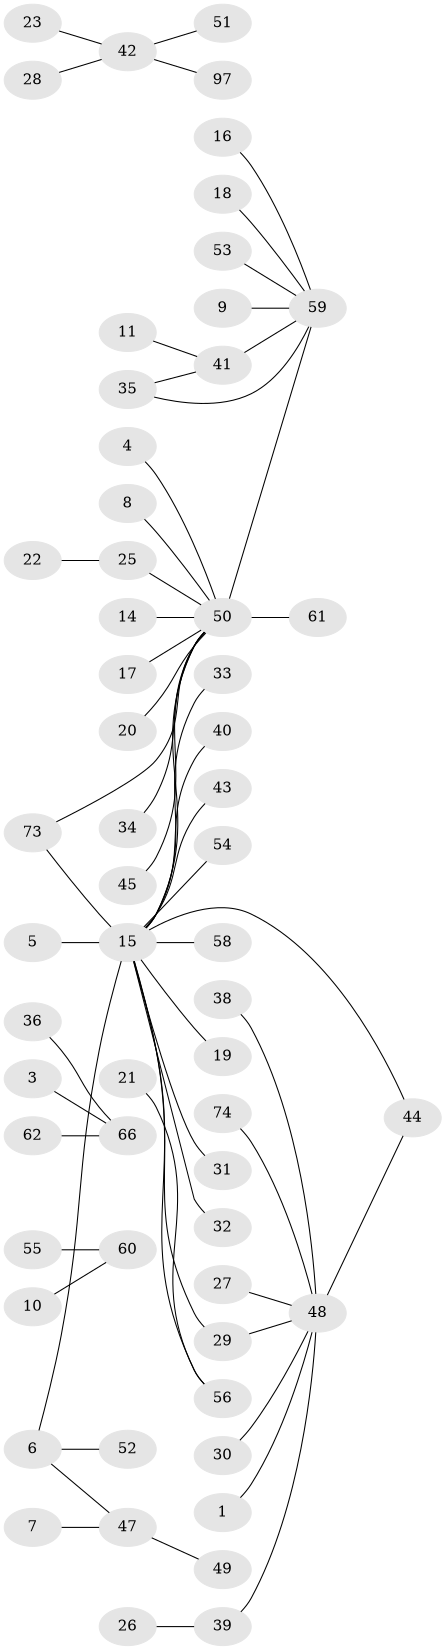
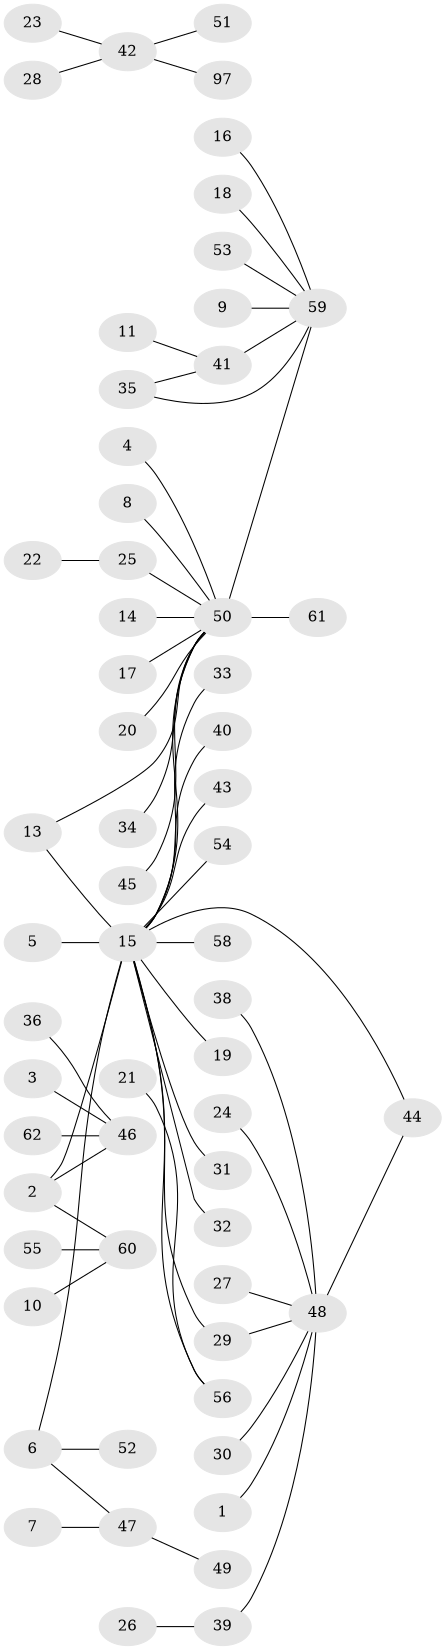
node "73": label "73" -> "13"
node "74": label "74" -> "24"
node "66": label "66" -> "46"
node "2": added
